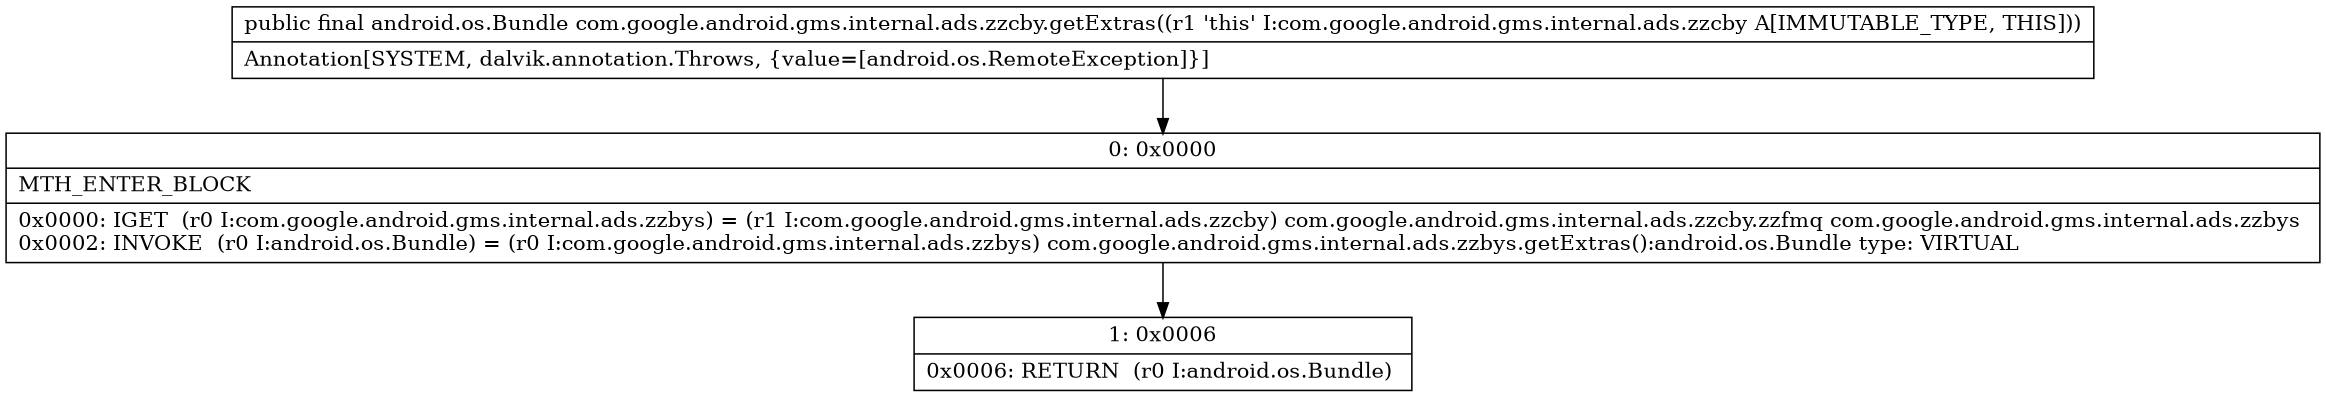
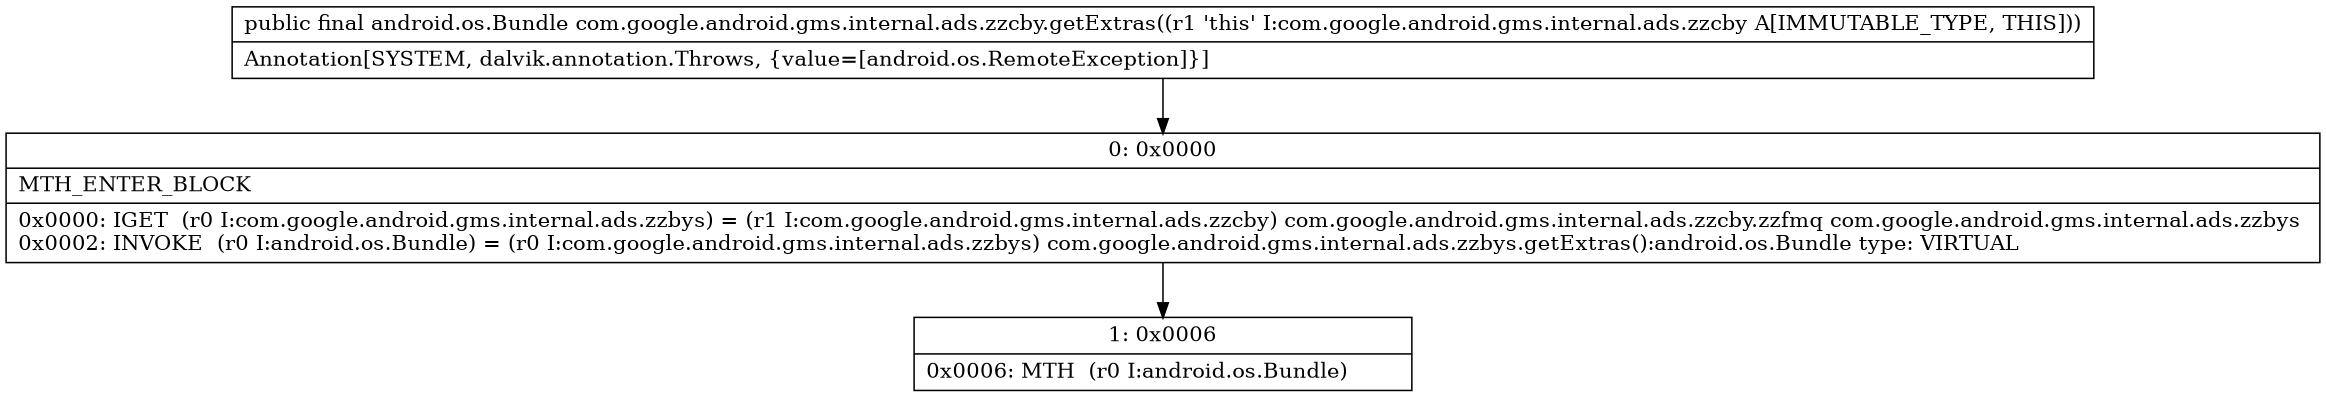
node "1: 0x0006": text "0x0006: RETURN  (r0 I:android.os.Bundle)" -> "0x0006: MTH  (r0 I:android.os.Bundle)"
